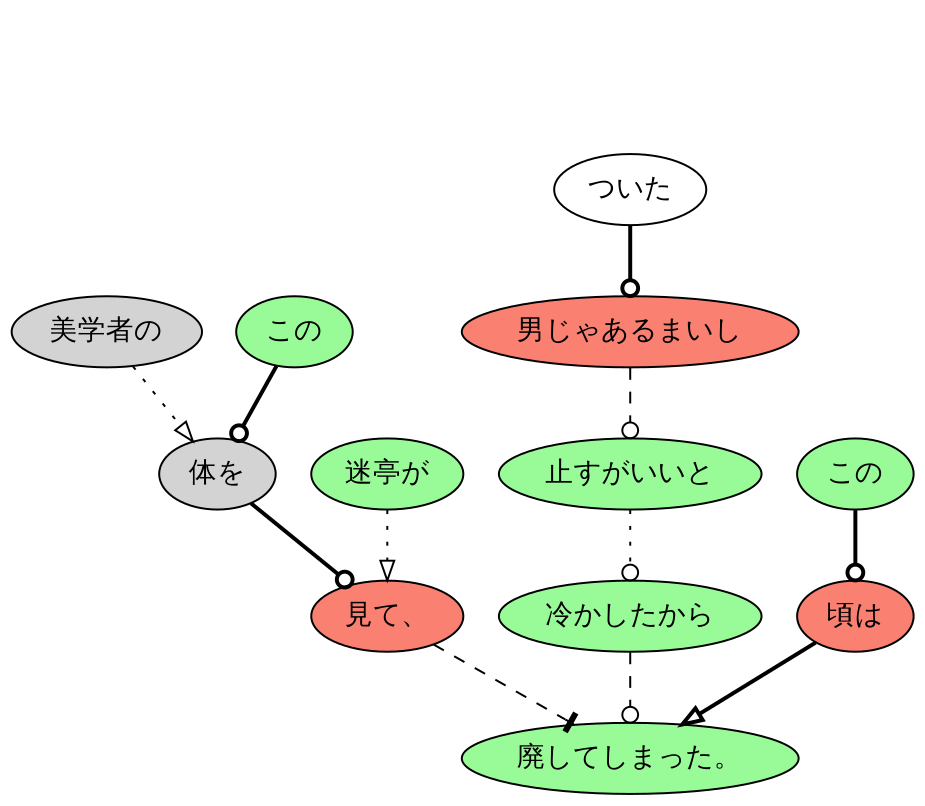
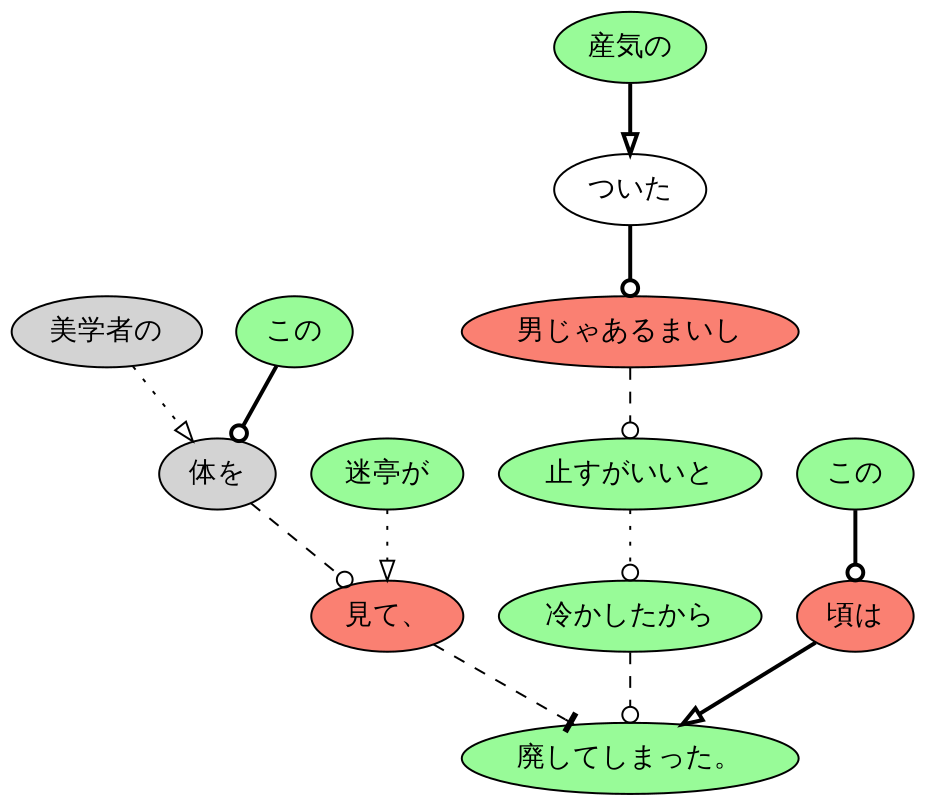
node "産気の": added
edge "体を" -> "見て、": style bold -> dashed
